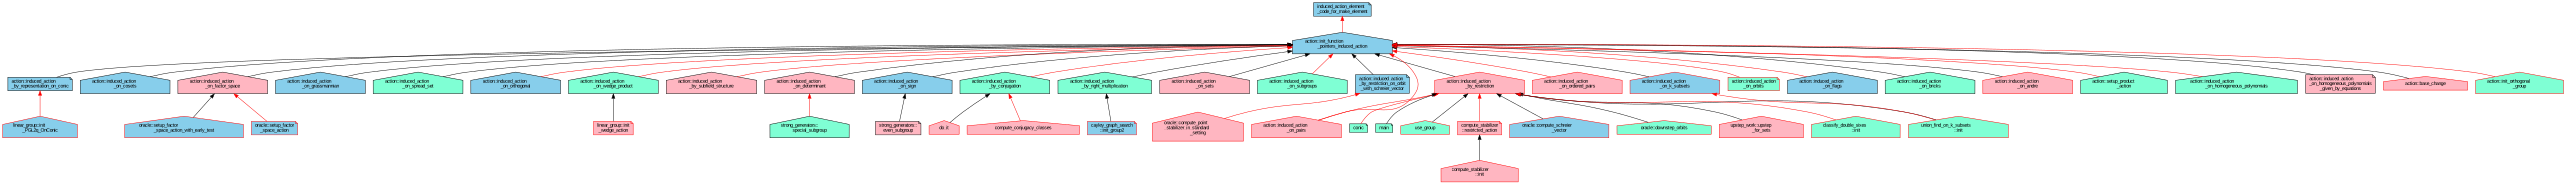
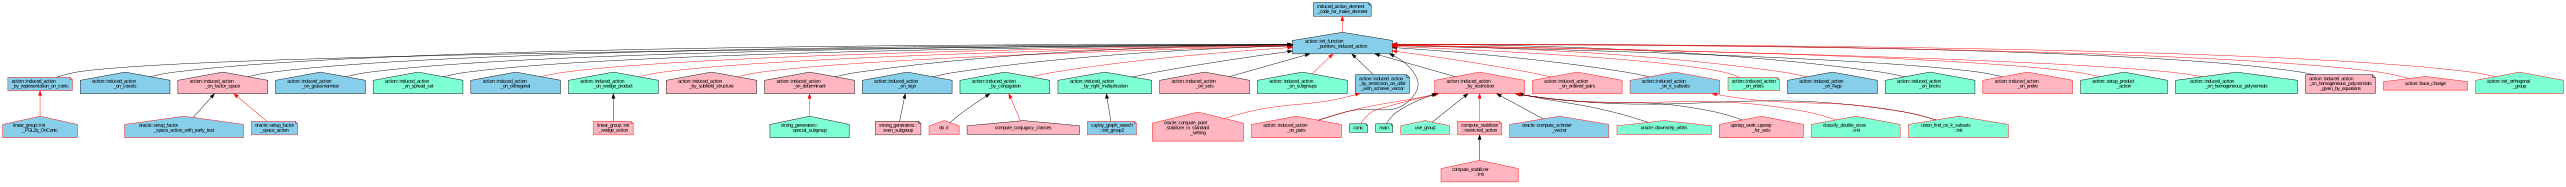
edge "action::base_change" -> "action::init_function _pointers_induced_action": color black -> red
node "action::induced_action _by_representation_on_conic": color black -> red
edge "action::induced_action _on_pairs" -> "action::init_function _pointers_induced_action": color red -> black
node "compute_conjugacy_classes": color red -> black
